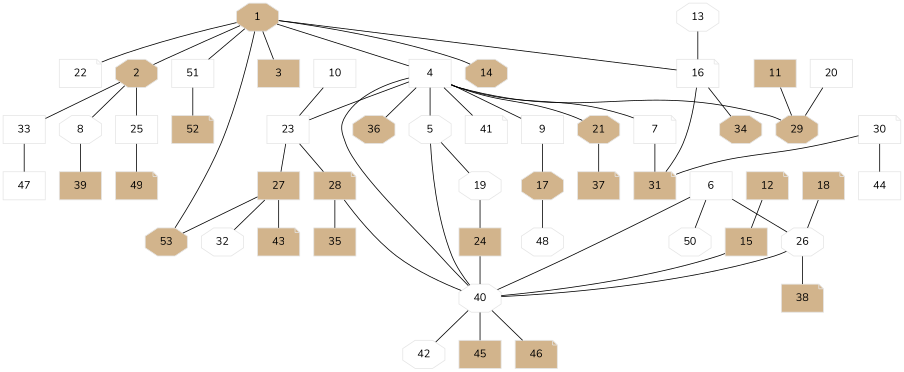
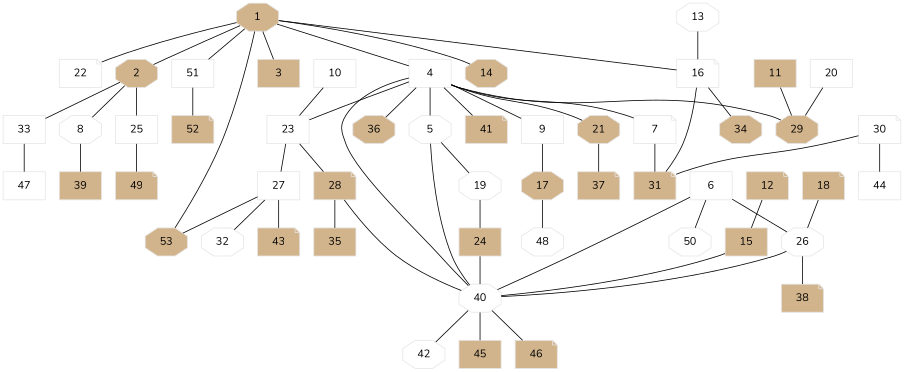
node "41": fillcolor white -> tan
node "27": fillcolor tan -> white
